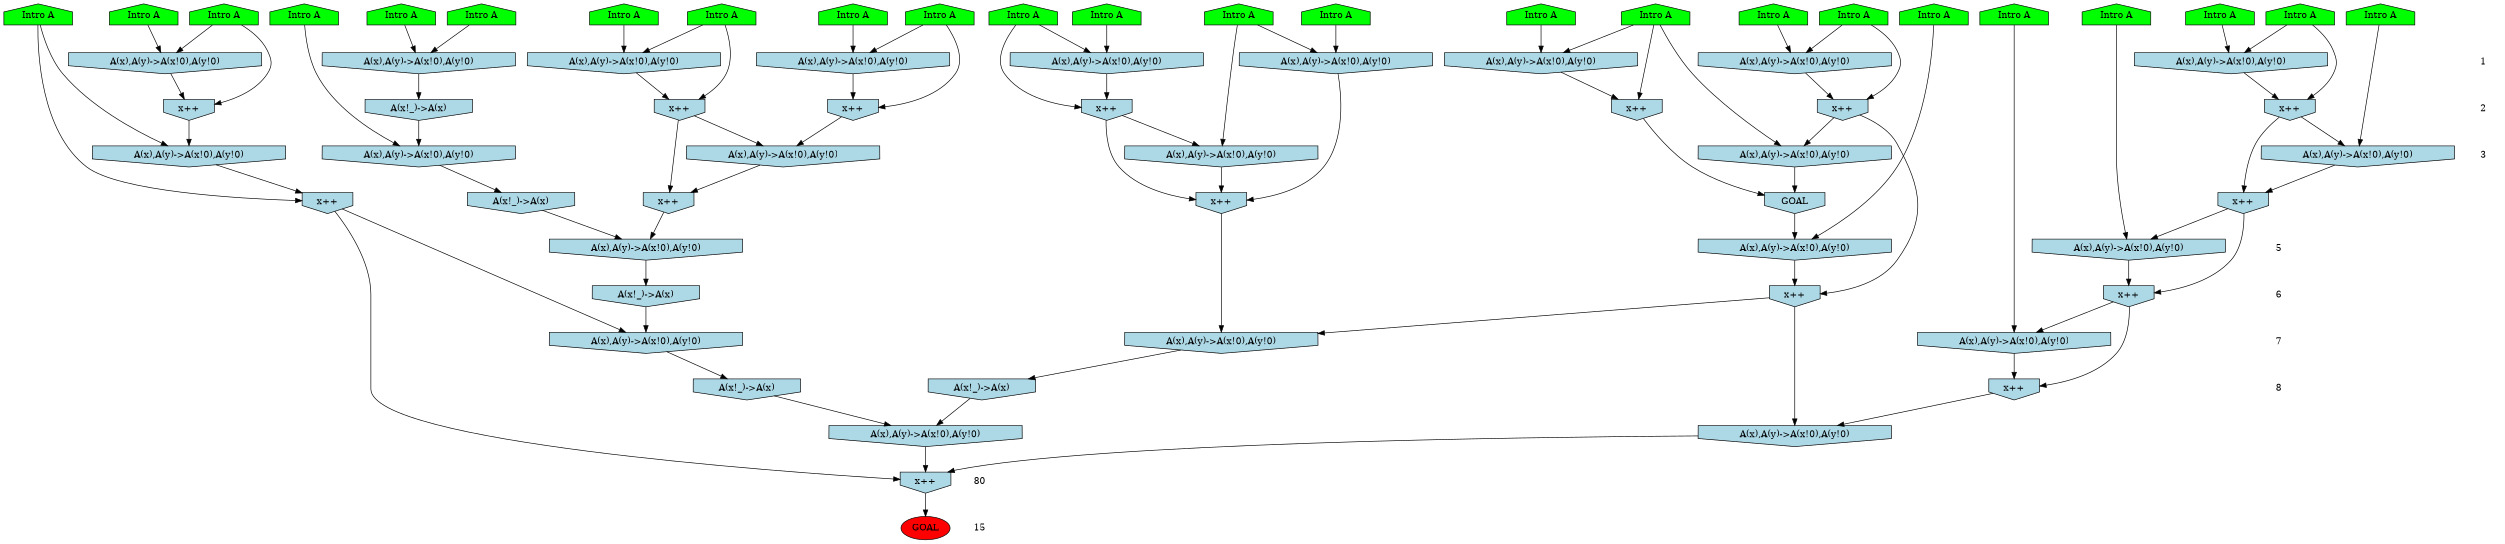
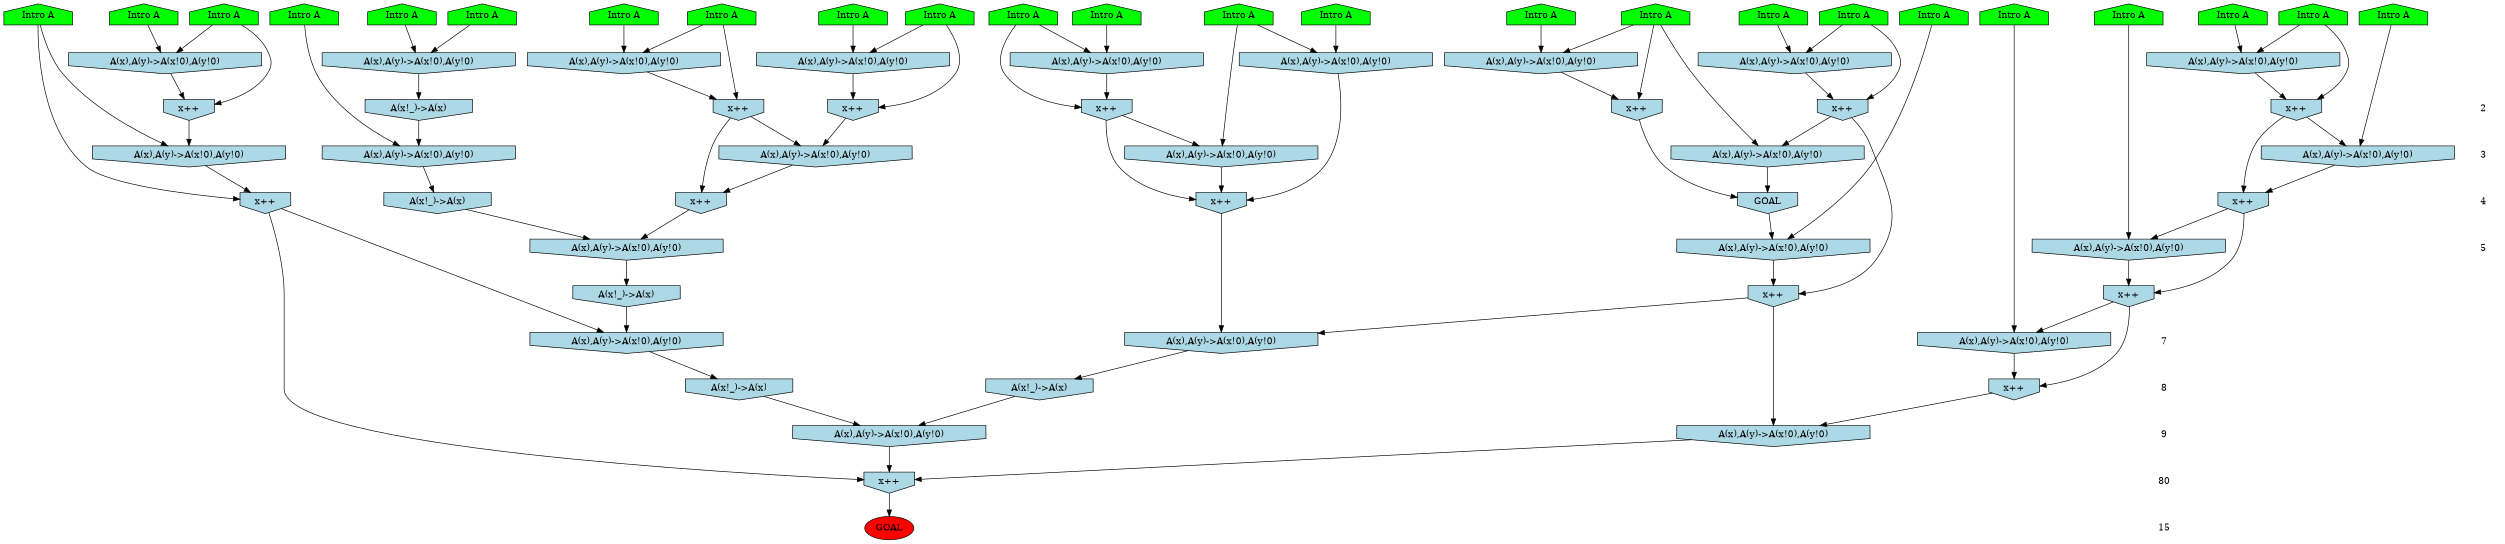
node "1": removed
node "4": added
node "6": removed
node "9": added
